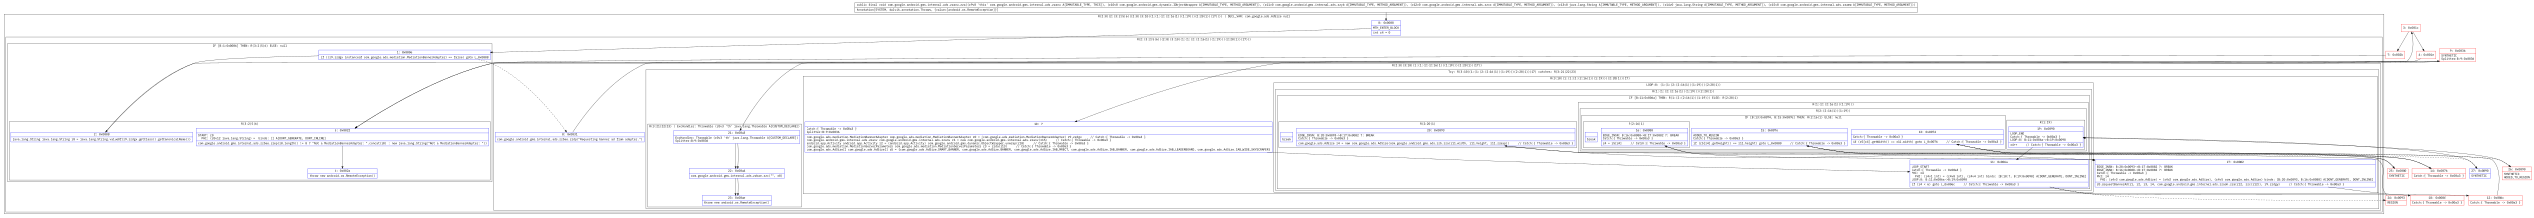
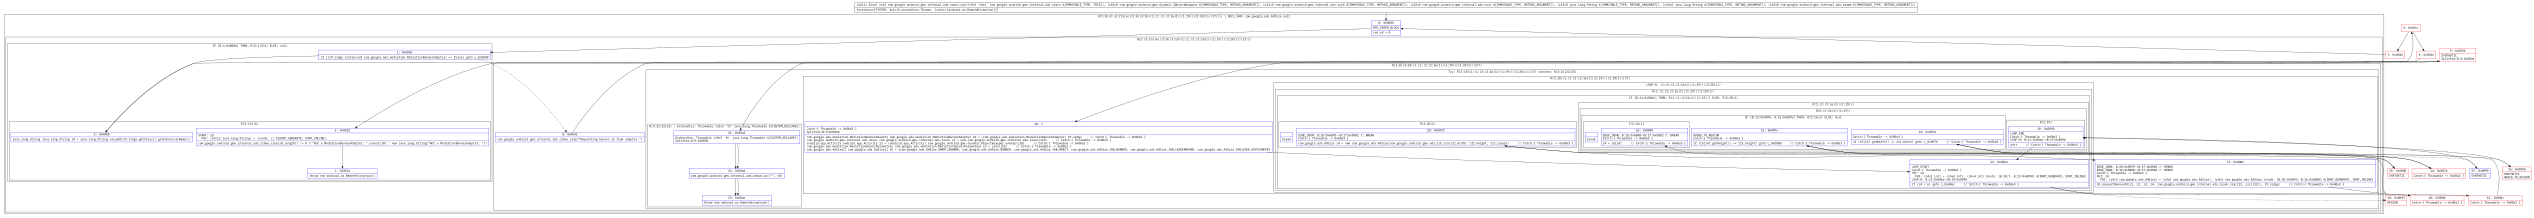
edge "7: 0x002b" -> "5: 0x0022": now "7: 0x002b" -> "0: 0x0000"
edge "16: 0x0080" -> "17: 0x0082": removed
